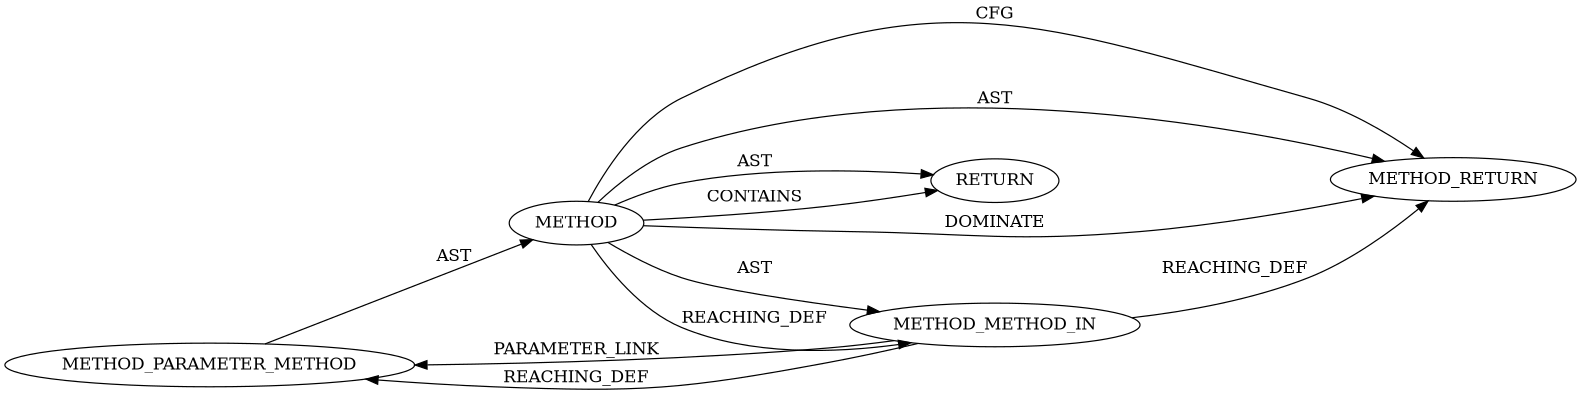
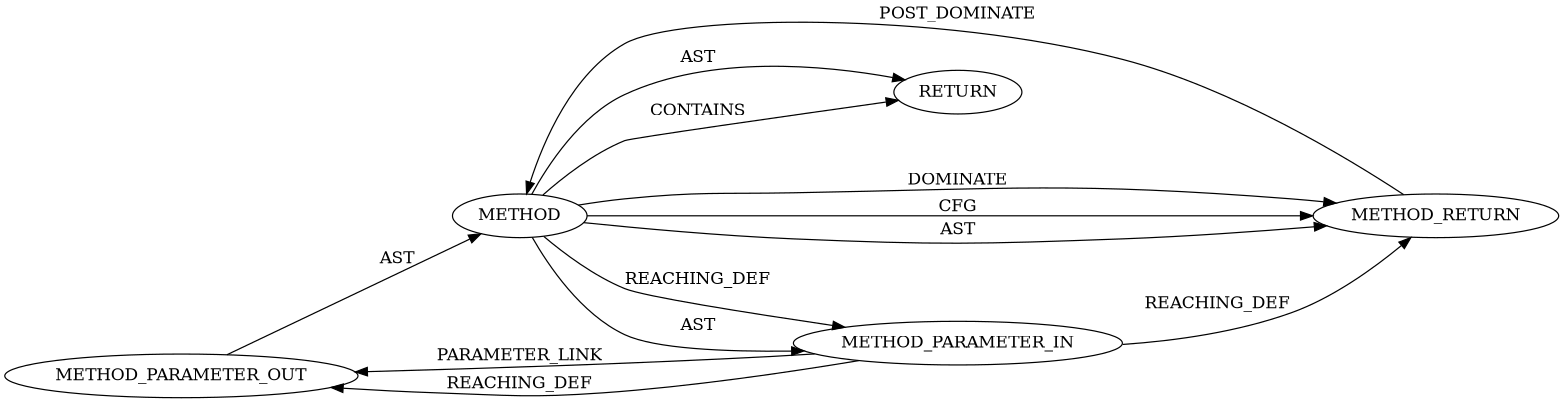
edge "METHOD_RETURN" -> "METHOD": added, label "POST_DOMINATE"
node "METHOD_METHOD_IN": label "METHOD_METHOD_IN" -> "METHOD_PARAMETER_IN"
node "METHOD_PARAMETER_METHOD": label "METHOD_PARAMETER_METHOD" -> "METHOD_PARAMETER_OUT"
